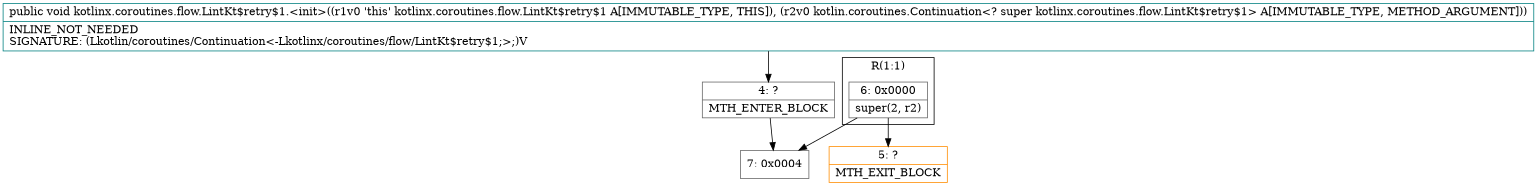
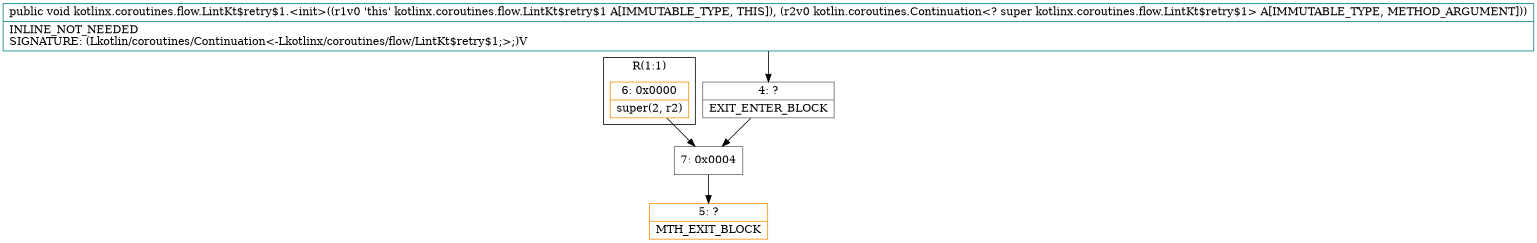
node "6: 0x0000": color gray40 -> darkorange
node "4: ?": text "MTH_ENTER_BLOCK" -> "EXIT_ENTER_BLOCK"
edge "6: 0x0000" -> "5: ?": now "7: 0x0004" -> "5: ?"
